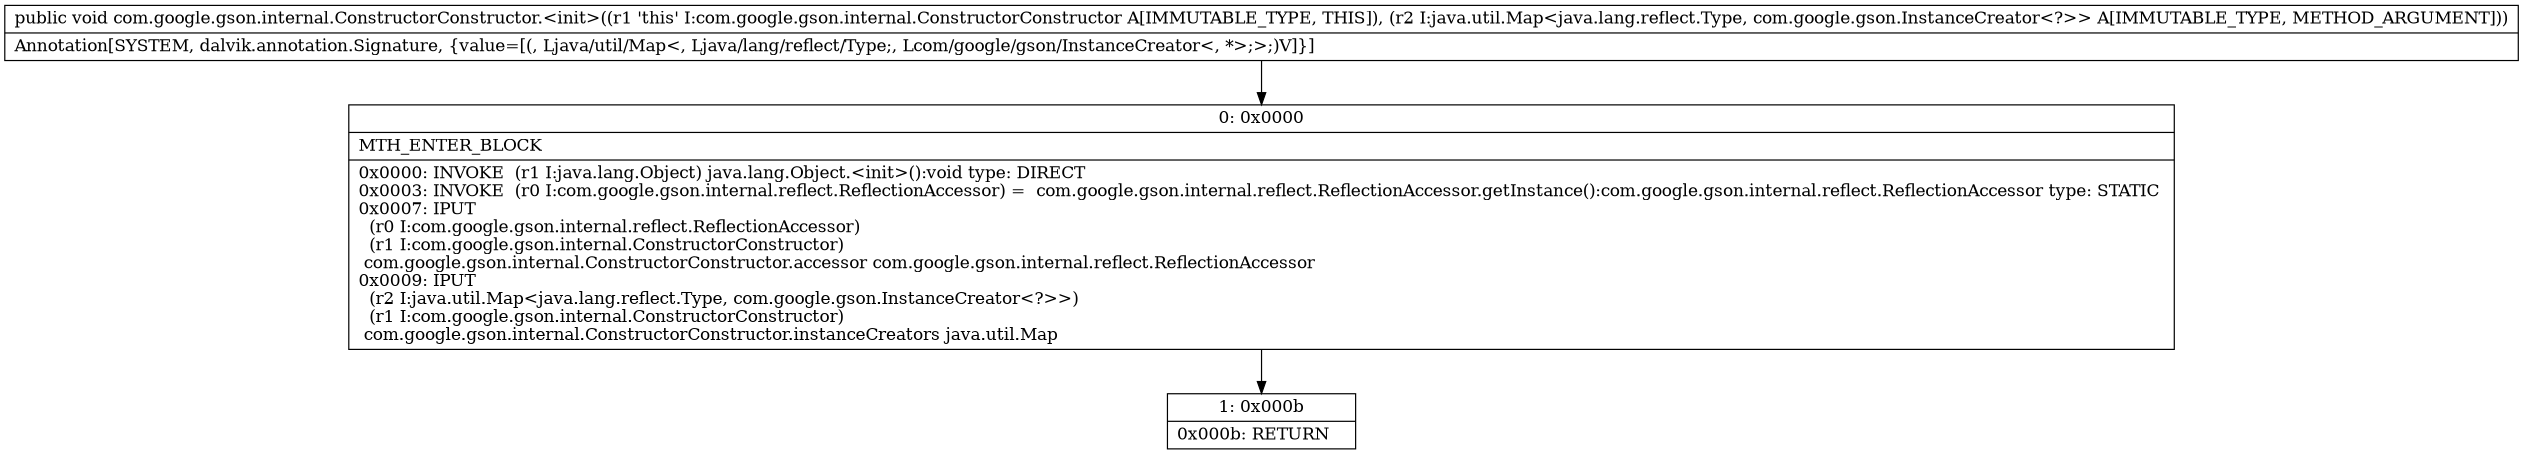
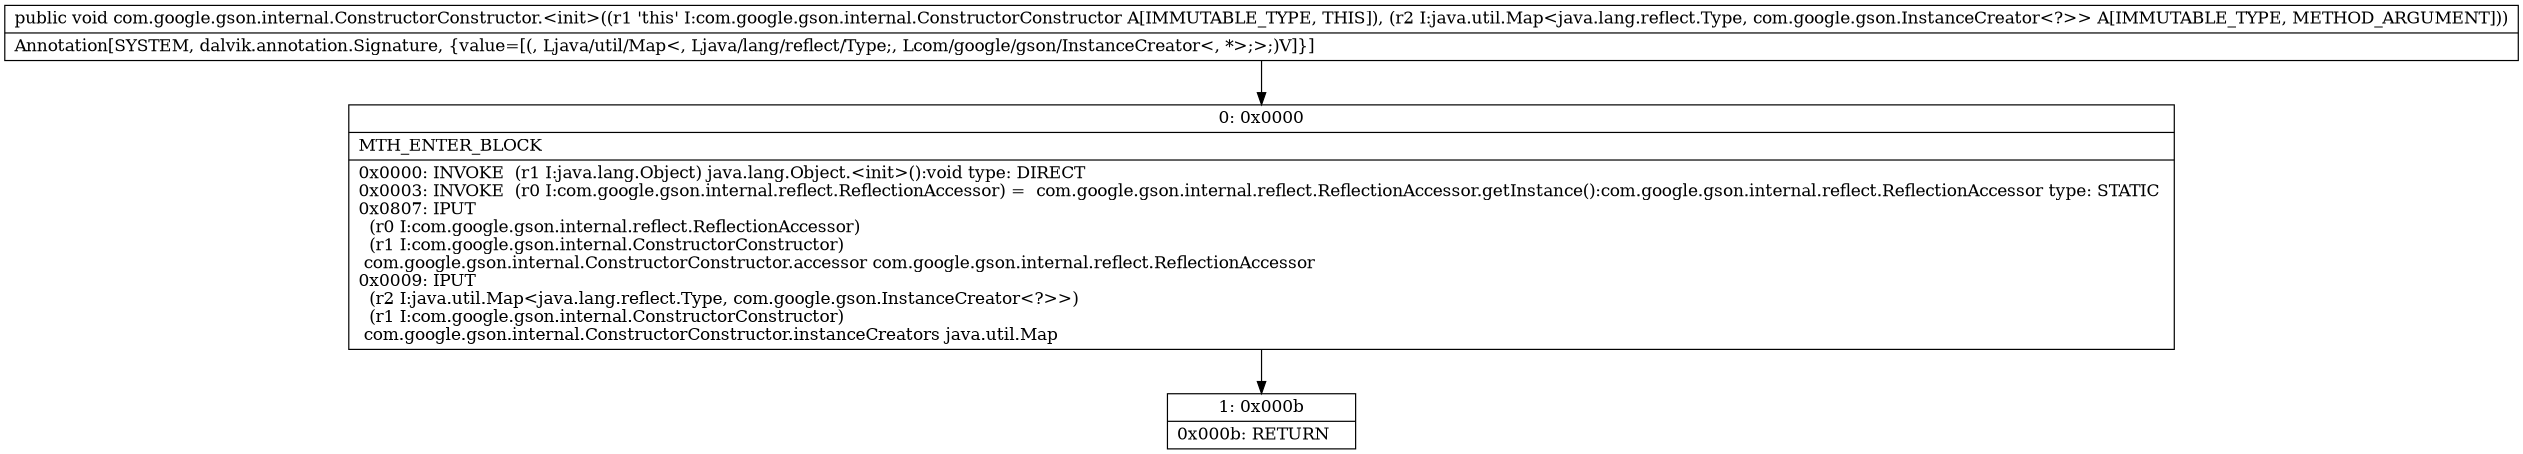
node "0: 0x0000": text "0x0007: IPUT" -> "0x0807: IPUT"
